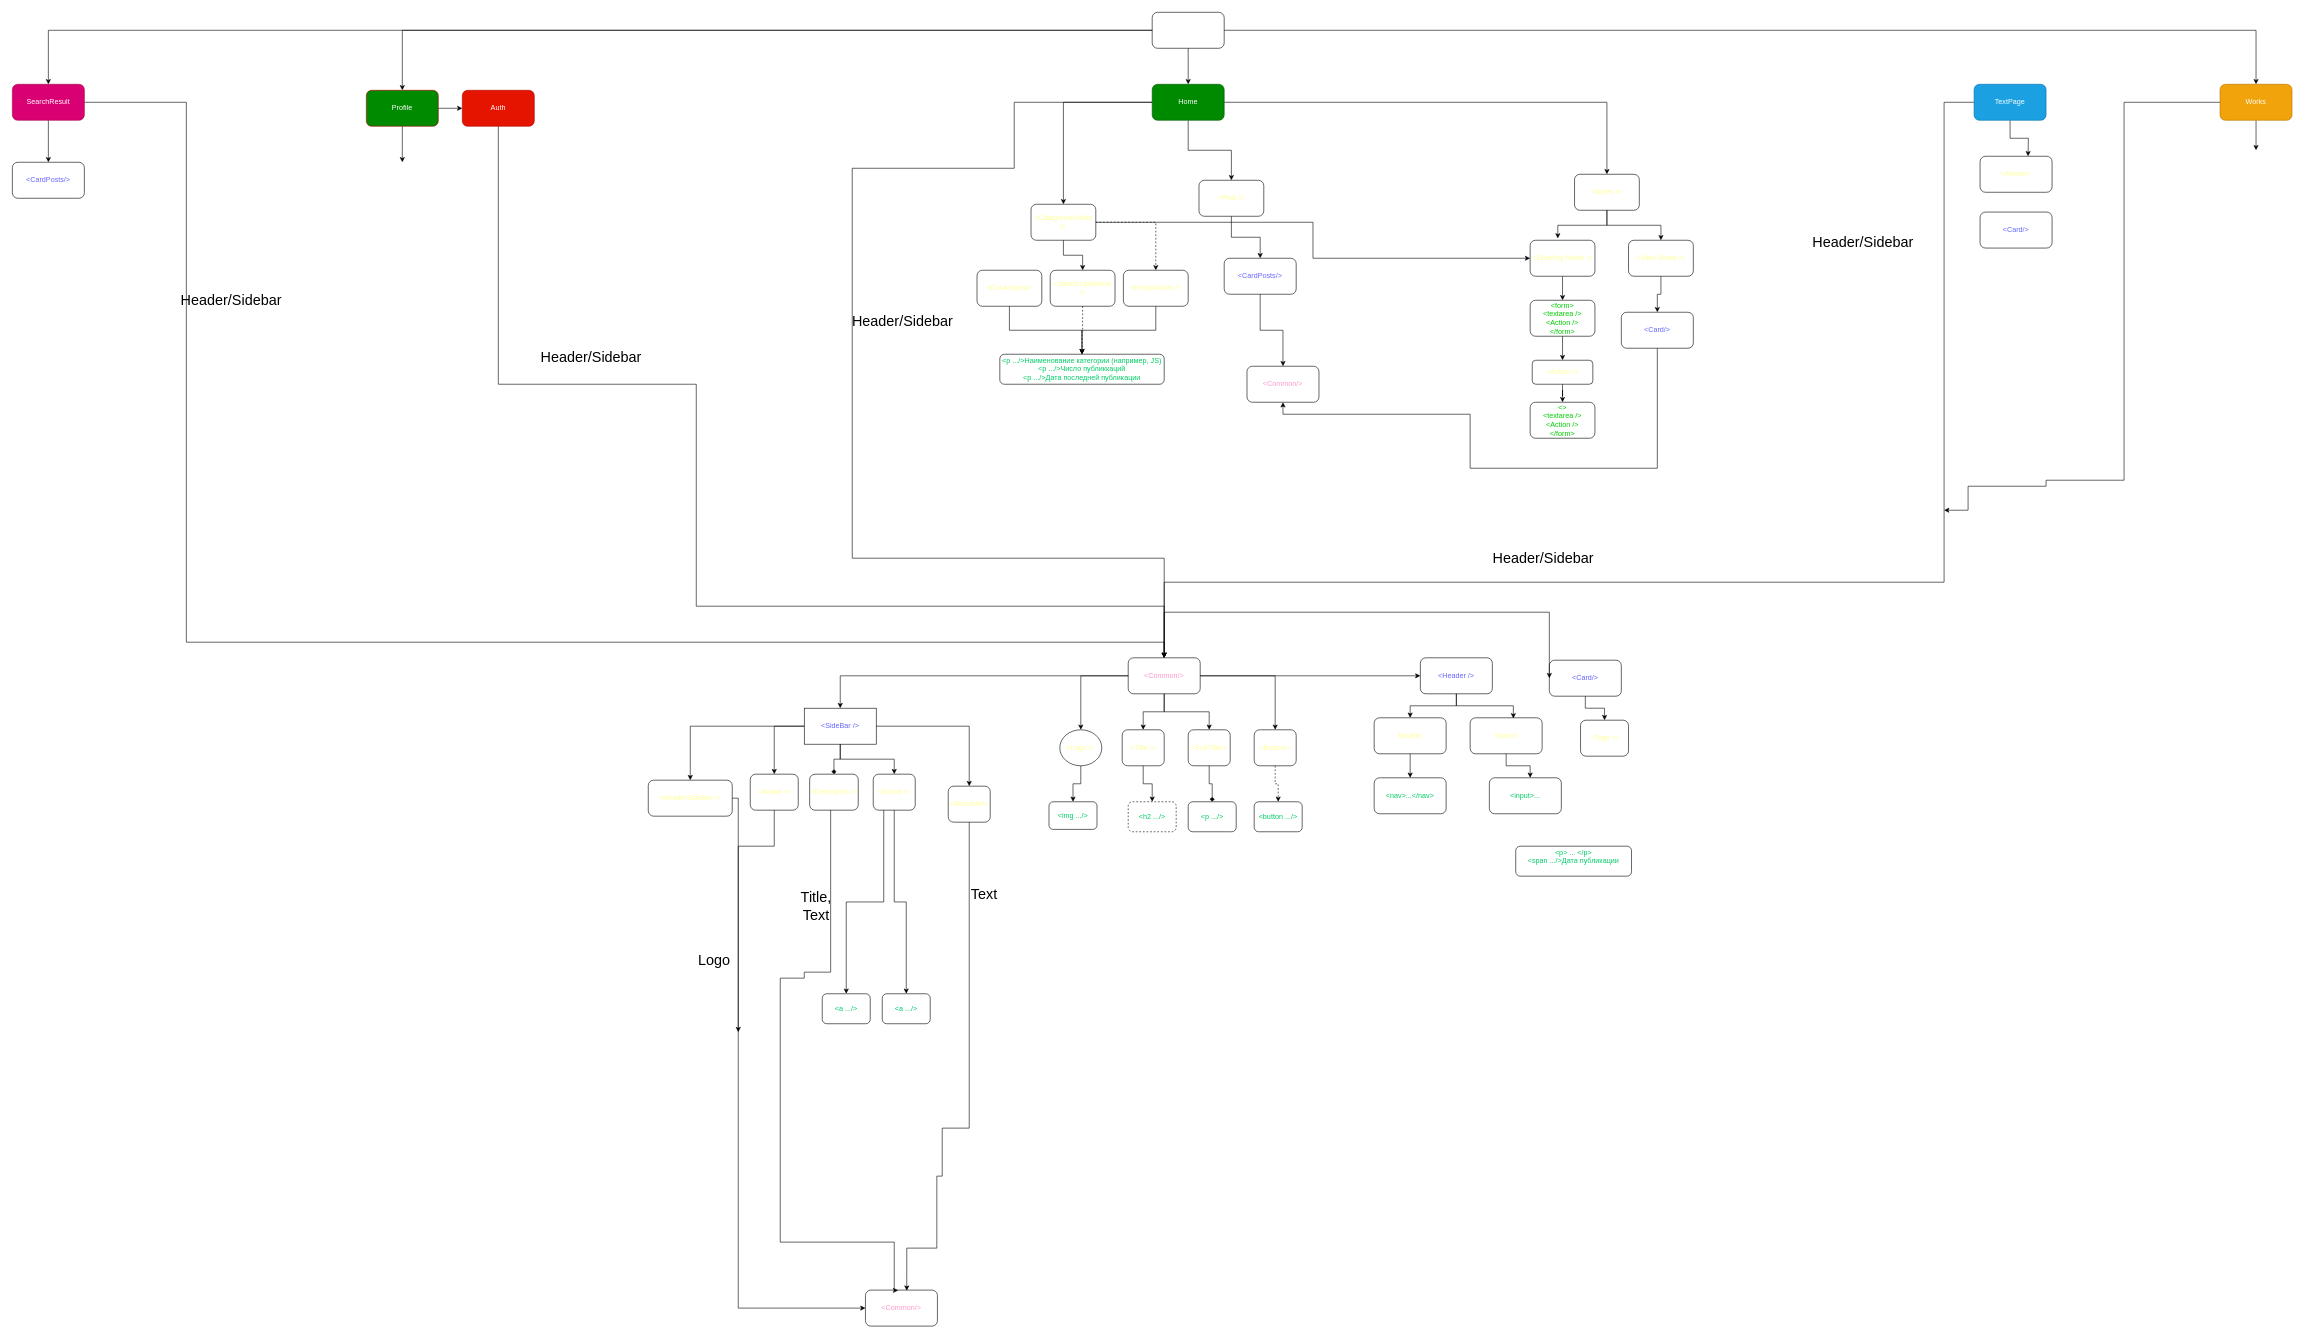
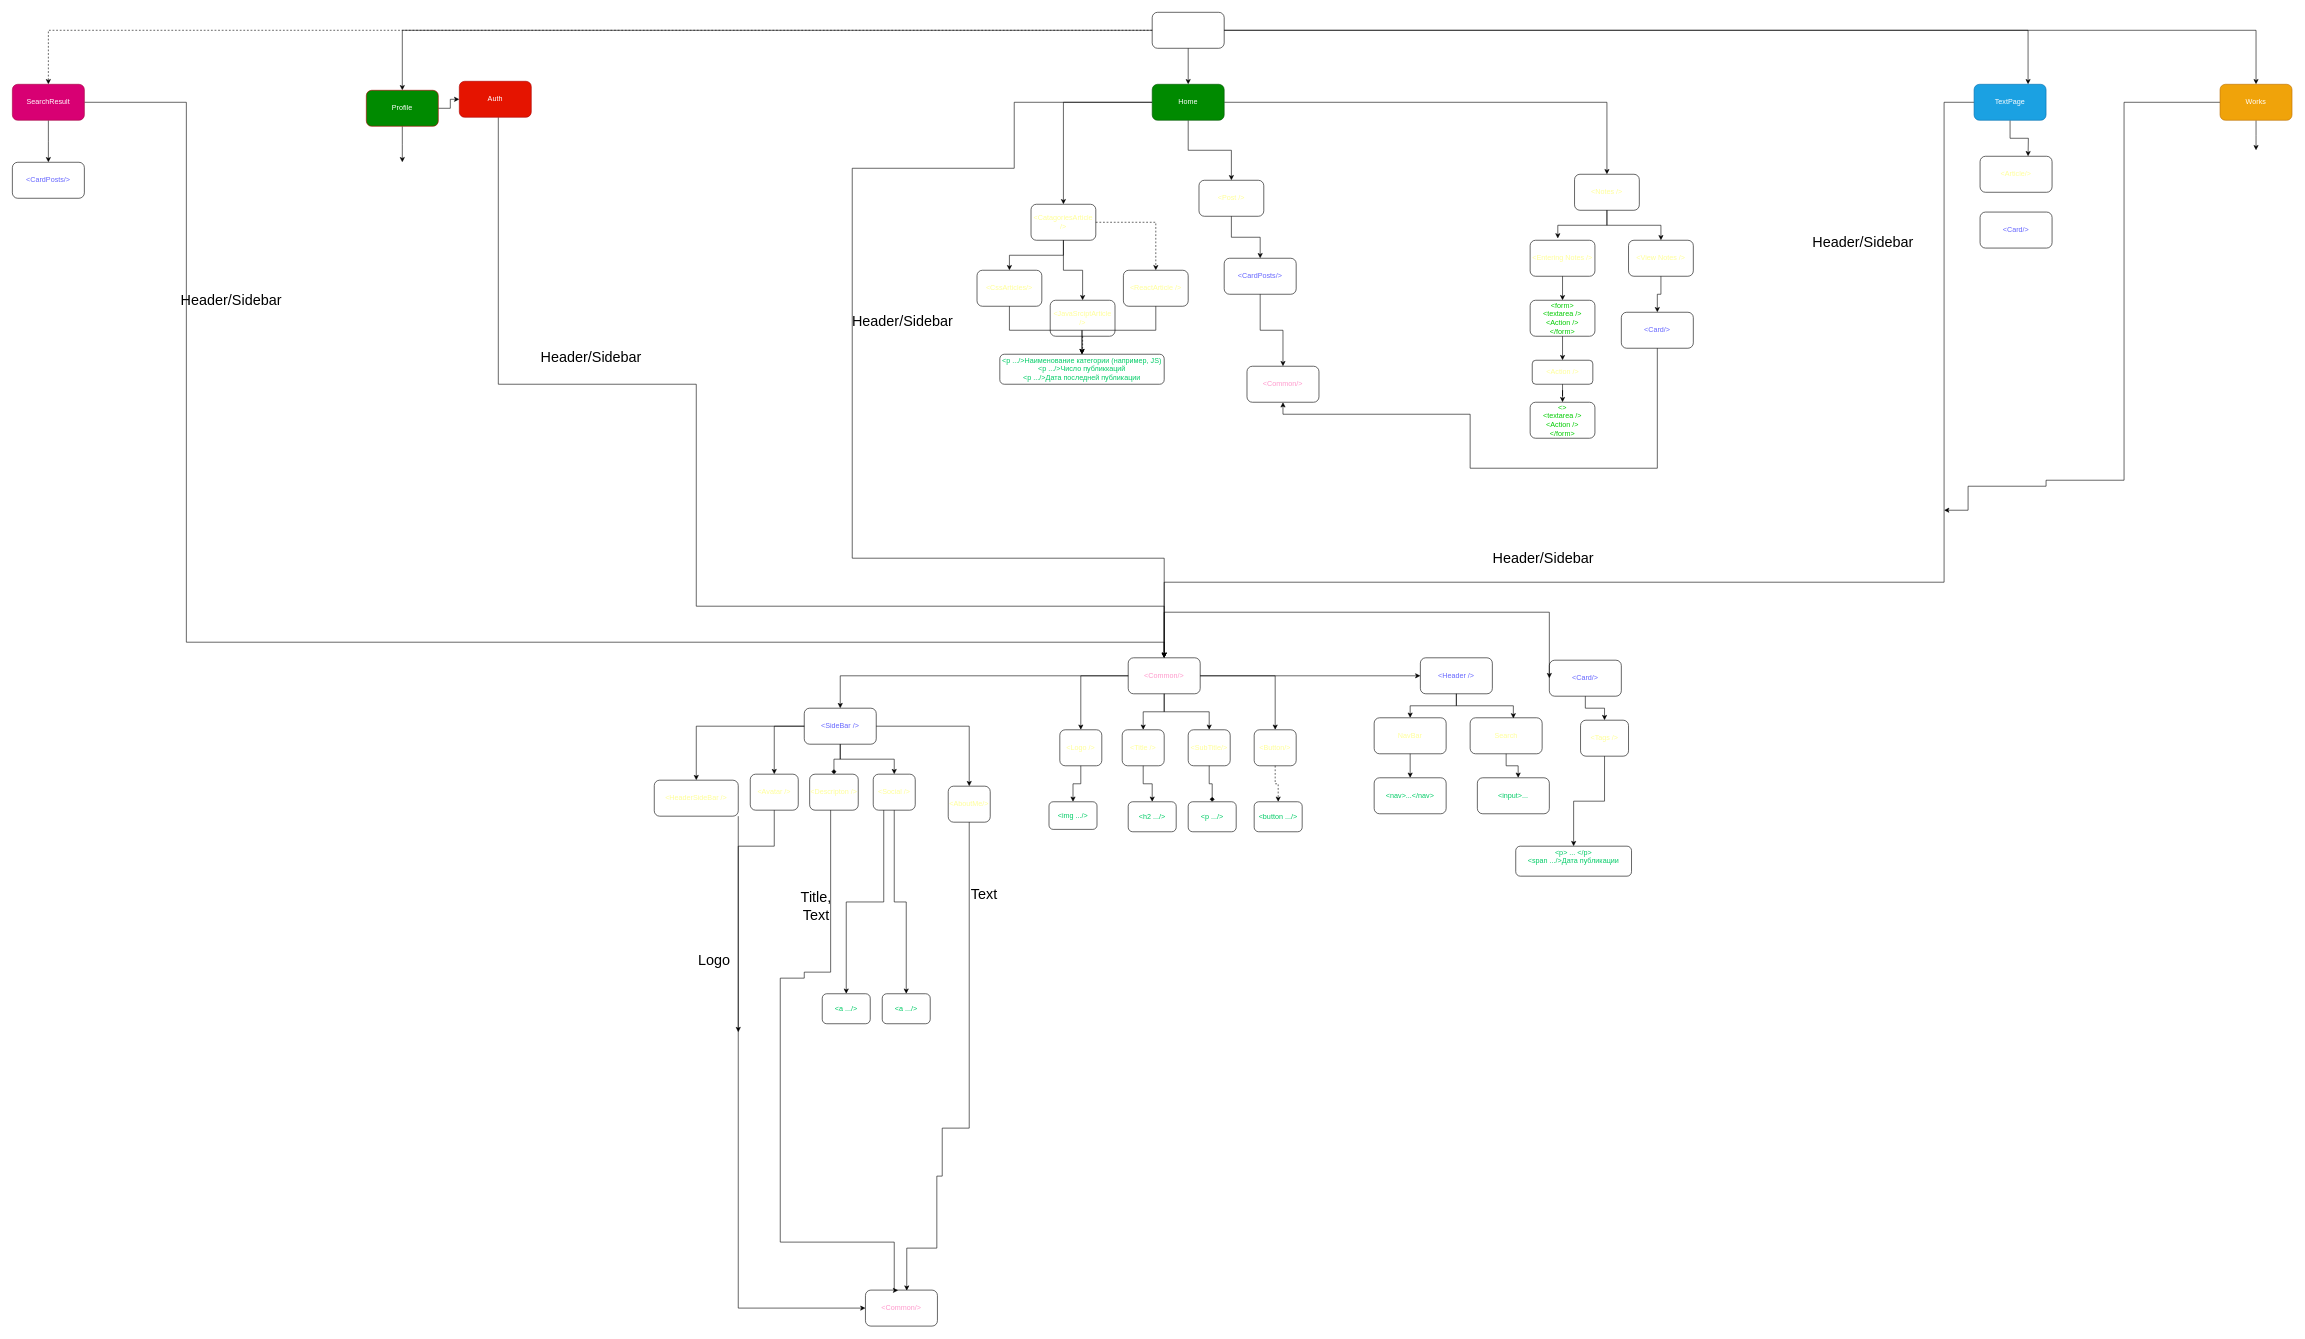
edge "APP" -> "SearchResult": style solid -> dashed
edge "APP" -> "TextPage": added
node "Auth": moved (498, 108) -> (495, 99)
edge "<CatagoriesArticle />" -> "<Entering Notes />": now "<CatagoriesArticle />" -> "<CssArticles/>"
node "<JavaSrciptArticle />": moved (1083, 288) -> (1083, 318)
node "<SideBar />": shape rectangle -> rounded rectangle
node "<Logo />": shape ellipse -> rounded rectangle
edge "<Tags />" -> "<p> ... </p> <span .../>Дата публикации": added
node "<input>...": moved (1526, 796) -> (1514, 796)
node "<HeaderSideBar />": moved (690, 798) -> (696, 798)
node "<h2 .../>": style dashed -> solid
